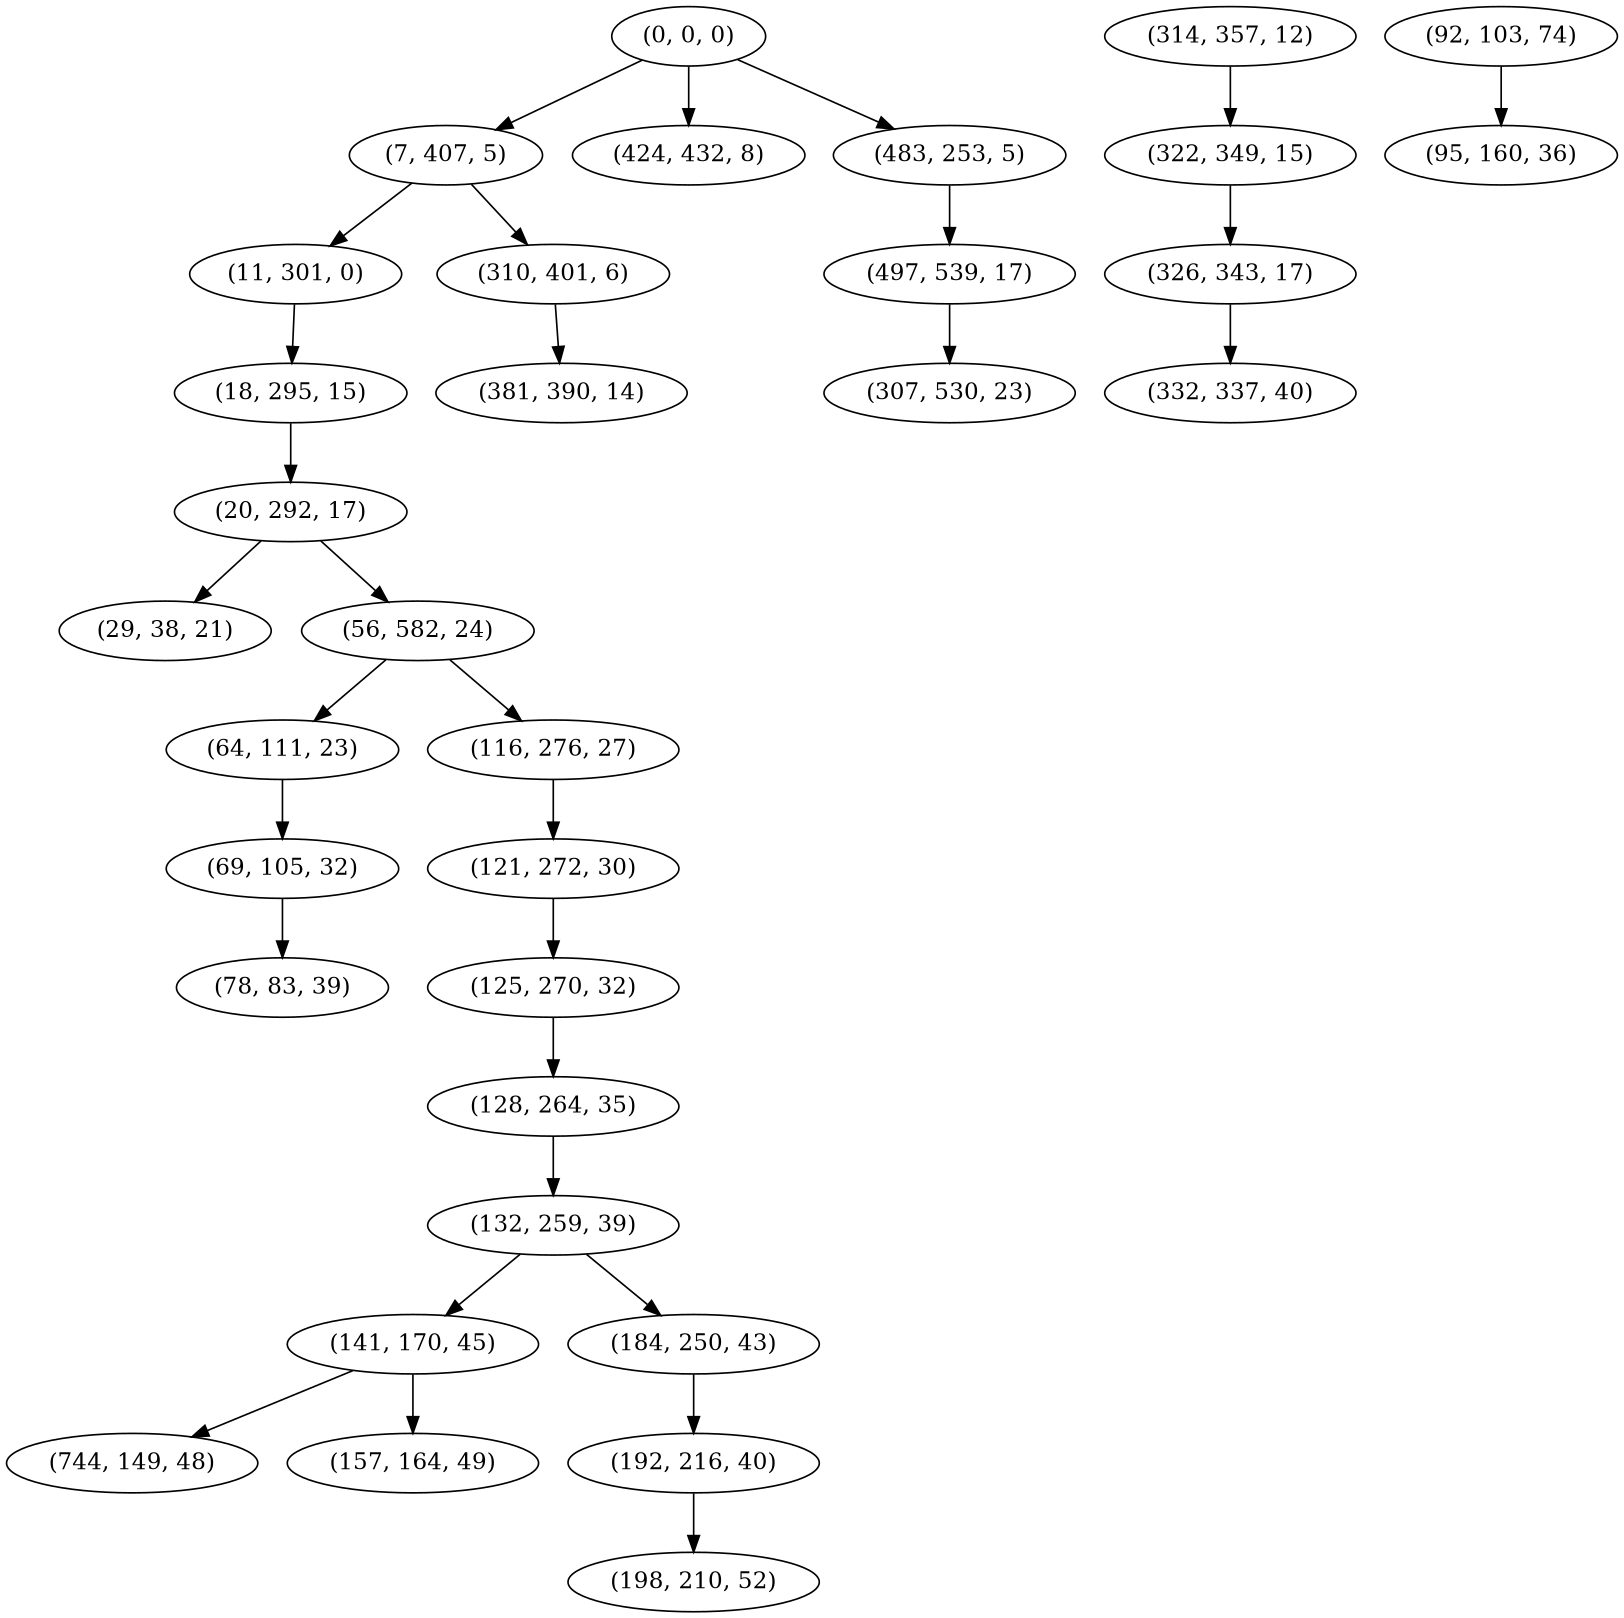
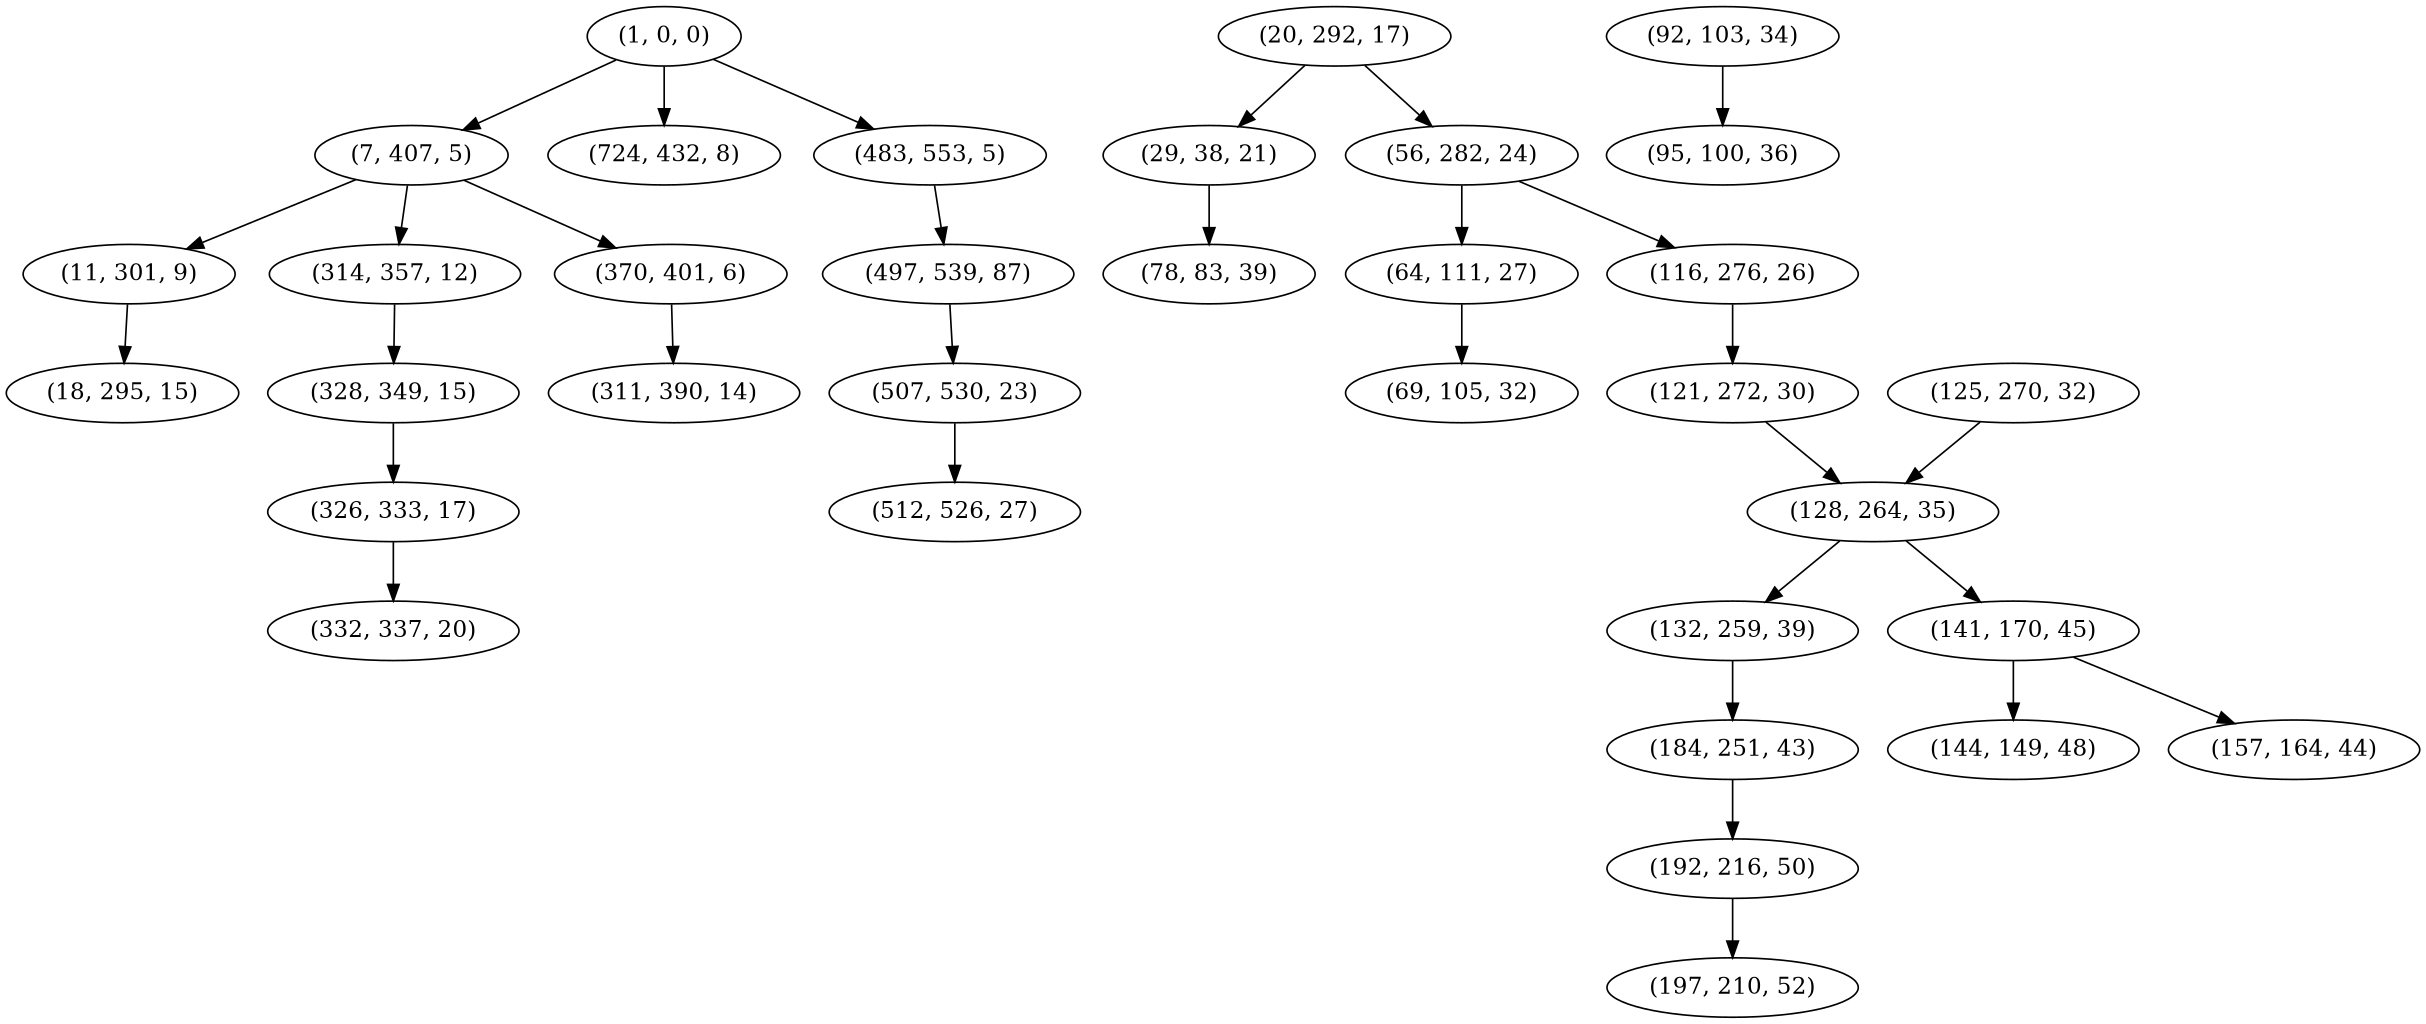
node "(0, 0, 0)": label "(0, 0, 0)" -> "(1, 0, 0)"
node "(92, 103, 74)": label "(92, 103, 74)" -> "(92, 103, 34)"
node "(424, 432, 8)": label "(424, 432, 8)" -> "(724, 432, 8)"
node "(483, 253, 5)": label "(483, 253, 5)" -> "(483, 553, 5)"
node "(322, 349, 15)": label "(322, 349, 15)" -> "(328, 349, 15)"
node "(95, 160, 36)": label "(95, 160, 36)" -> "(95, 100, 36)"
edge "(7, 407, 5)" -> "(314, 357, 12)": added
node "(11, 301, 0)": label "(11, 301, 0)" -> "(11, 301, 9)"
node "(310, 401, 6)": label "(310, 401, 6)" -> "(370, 401, 6)"
node "(497, 539, 17)": label "(497, 539, 17)" -> "(497, 539, 87)"
node "(326, 343, 17)": label "(326, 343, 17)" -> "(326, 333, 17)"
node "(381, 390, 14)": label "(381, 390, 14)" -> "(311, 390, 14)"
node "(307, 530, 23)": label "(307, 530, 23)" -> "(507, 530, 23)"
node "(332, 337, 40)": label "(332, 337, 40)" -> "(332, 337, 20)"
edge "(18, 295, 15)" -> "(20, 292, 17)": removed
node "(512, 526, 27)": added
node "(56, 582, 24)": label "(56, 582, 24)" -> "(56, 282, 24)"
node "(64, 111, 23)": label "(64, 111, 23)" -> "(64, 111, 27)"
node "(116, 276, 27)": label "(116, 276, 27)" -> "(116, 276, 26)"
edge "(69, 105, 32)" -> "(78, 83, 39)": now "(29, 38, 21)" -> "(78, 83, 39)"
edge "(121, 272, 30)" -> "(125, 270, 32)": now "(121, 272, 30)" -> "(128, 264, 35)"
edge "(132, 259, 39)" -> "(141, 170, 45)": now "(128, 264, 35)" -> "(141, 170, 45)"
node "(184, 250, 43)": label "(184, 250, 43)" -> "(184, 251, 43)"
node "(744, 149, 48)": label "(744, 149, 48)" -> "(144, 149, 48)"
node "(157, 164, 49)": label "(157, 164, 49)" -> "(157, 164, 44)"
node "(192, 216, 40)": label "(192, 216, 40)" -> "(192, 216, 50)"
node "(198, 210, 52)": label "(198, 210, 52)" -> "(197, 210, 52)"
